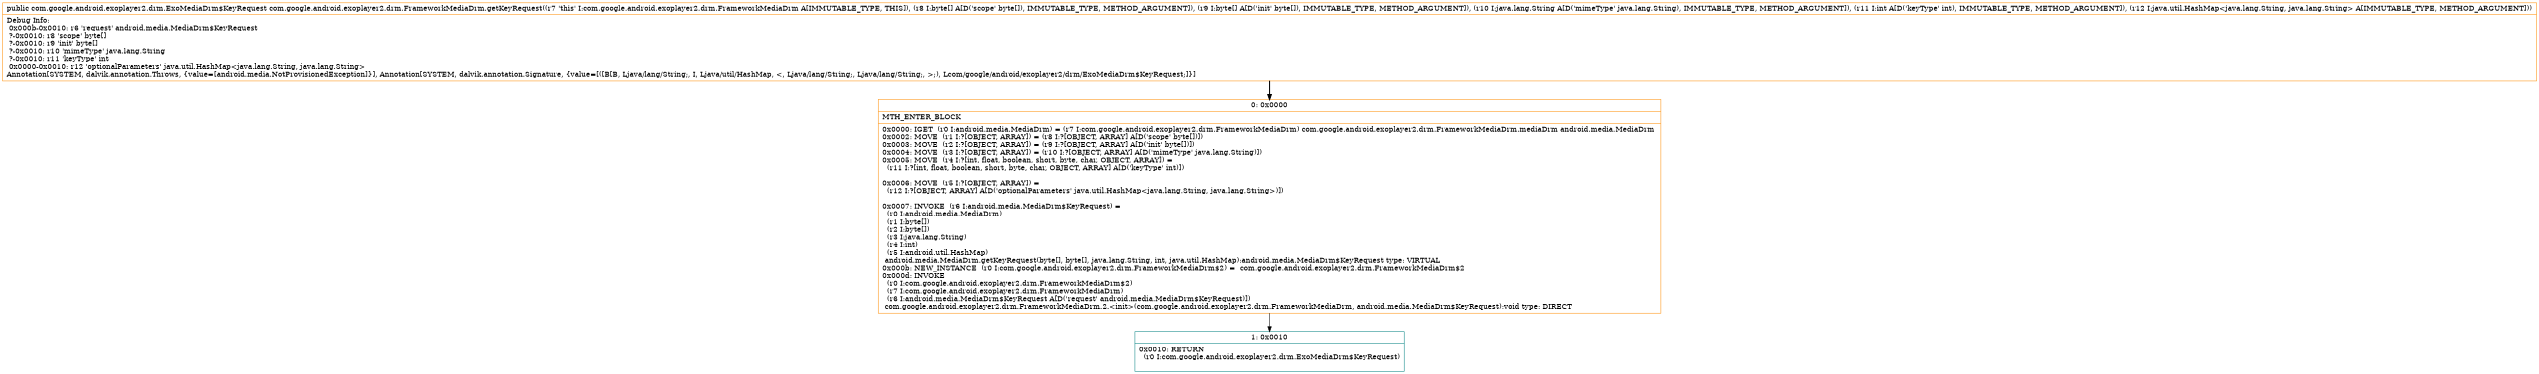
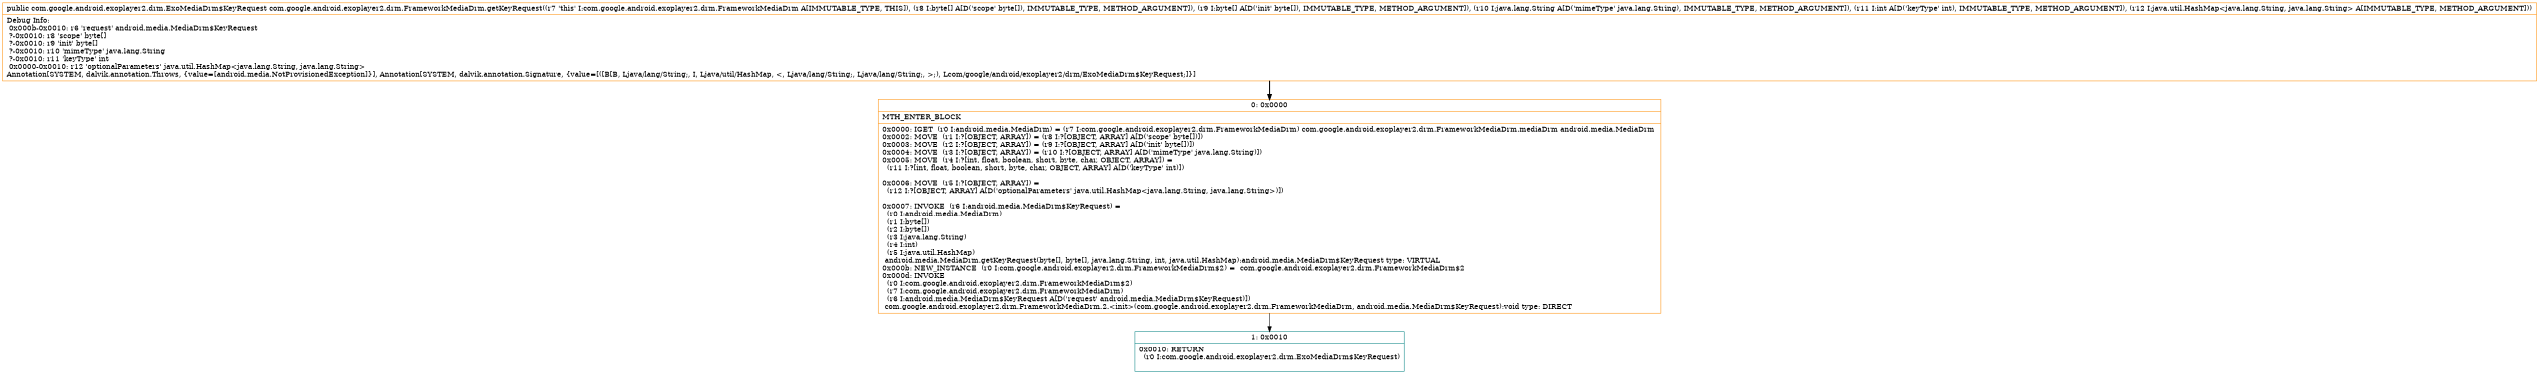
node "0: 0x0000": text "(r5 I:android.util.HashMap)" -> "(r5 I:java.util.HashMap)"
